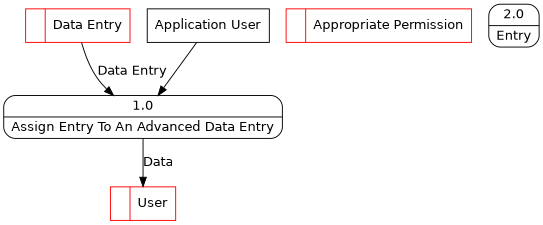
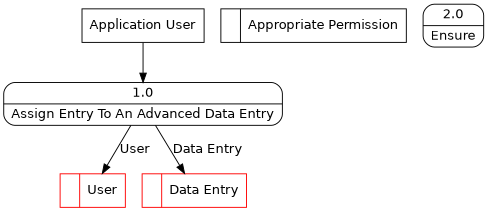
node "Appropriate Permission": color red -> black
node "2.0": text "Entry" -> "Ensure"
edge "Data Entry" -> "1.0": reversed
edge "1.0" -> "User": label "Data" -> "User"
